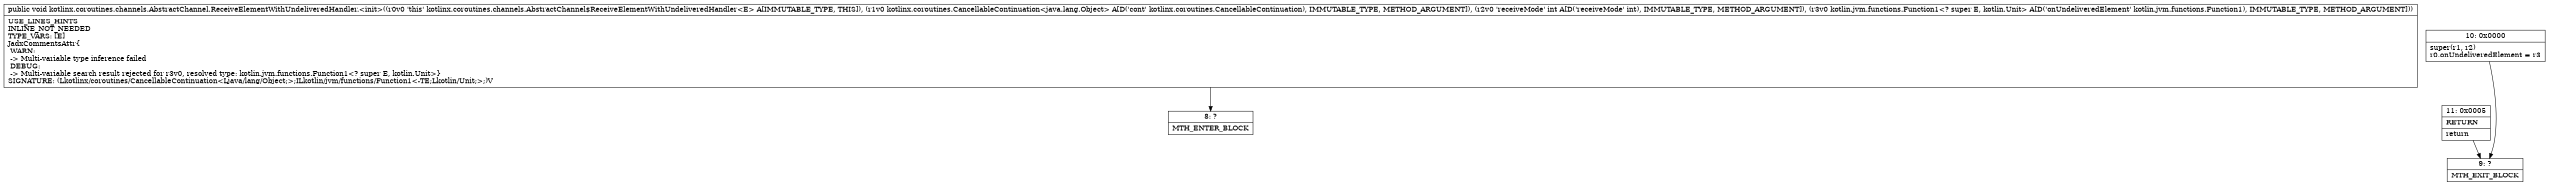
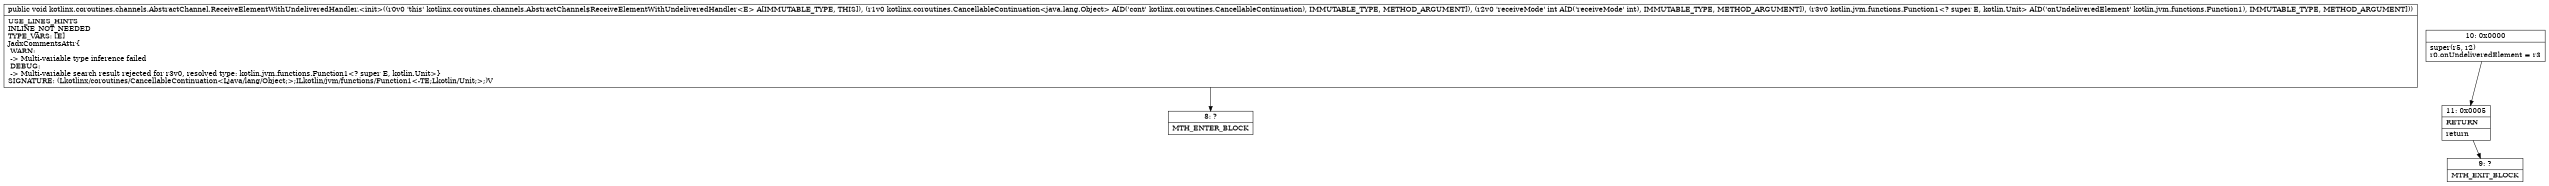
node "10: 0x0000": text "super(r1, r2)" -> "super(r5, r2)"
edge "10: 0x0000" -> "9: ?": now "10: 0x0000" -> "11: 0x0005"
